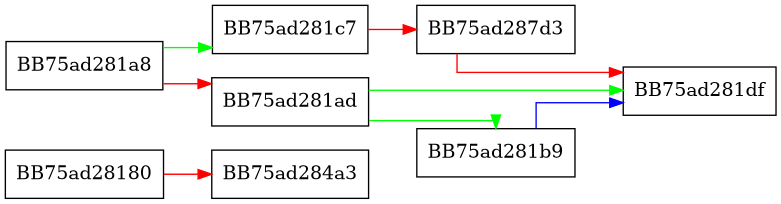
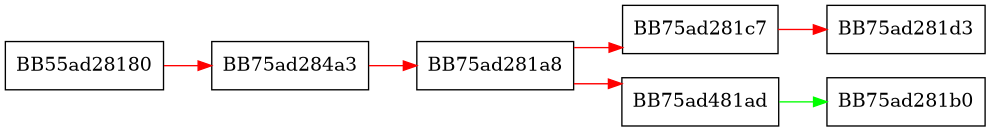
node "BB75ad287d3": label "BB75ad287d3" -> "BB75ad281d3"
edge "BB75ad281a8" -> "BB75ad281c7": color green -> red
edge "BB75ad284a3" -> "BB75ad281a8": added
node "BB75ad281df": removed
node "BB75ad281ad": label "BB75ad281ad" -> "BB75ad481ad"
node "BB75ad281b9": label "BB75ad281b9" -> "BB75ad281b0"
node "BB75ad28180": label "BB75ad28180" -> "BB55ad28180"
